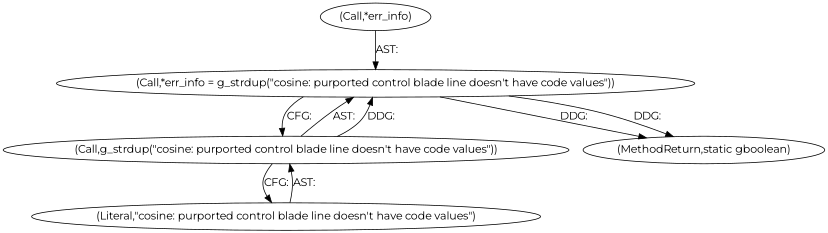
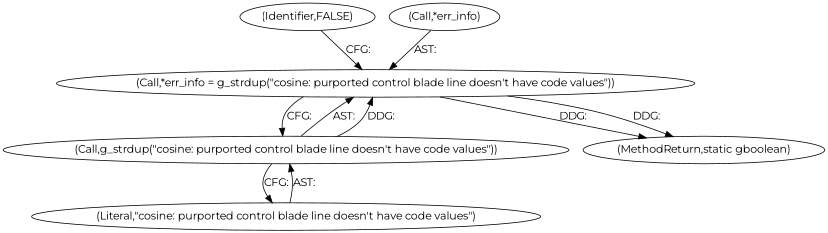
node "(Identifier,FALSE)": added
